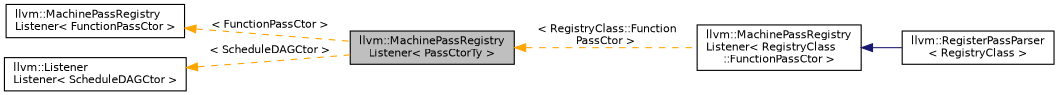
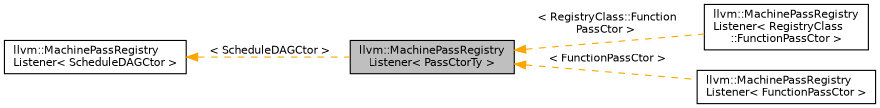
edge "llvm::MachinePassRegistry Listener< PassCtorTy >" -> "llvm::MachinePassRegistry Listener< FunctionPassCtor >": reversed
node "llvm::RegisterPassParser < RegistryClass >": removed
node "llvm::Listener Listener< ScheduleDAGCtor >": label "llvm::Listener Listener< ScheduleDAGCtor >" -> "llvm::MachinePassRegistry Listener< ScheduleDAGCtor >"
